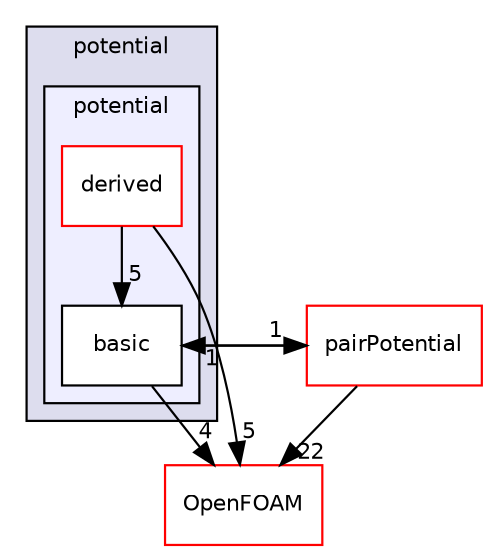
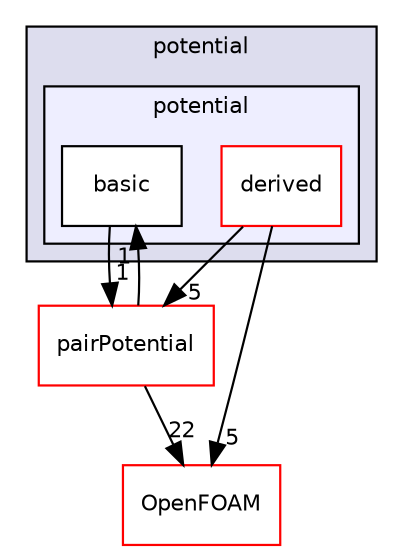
edge "derived" -> "basic": now "derived" -> "pairPotential"
edge "basic" -> "OpenFOAM": removed
